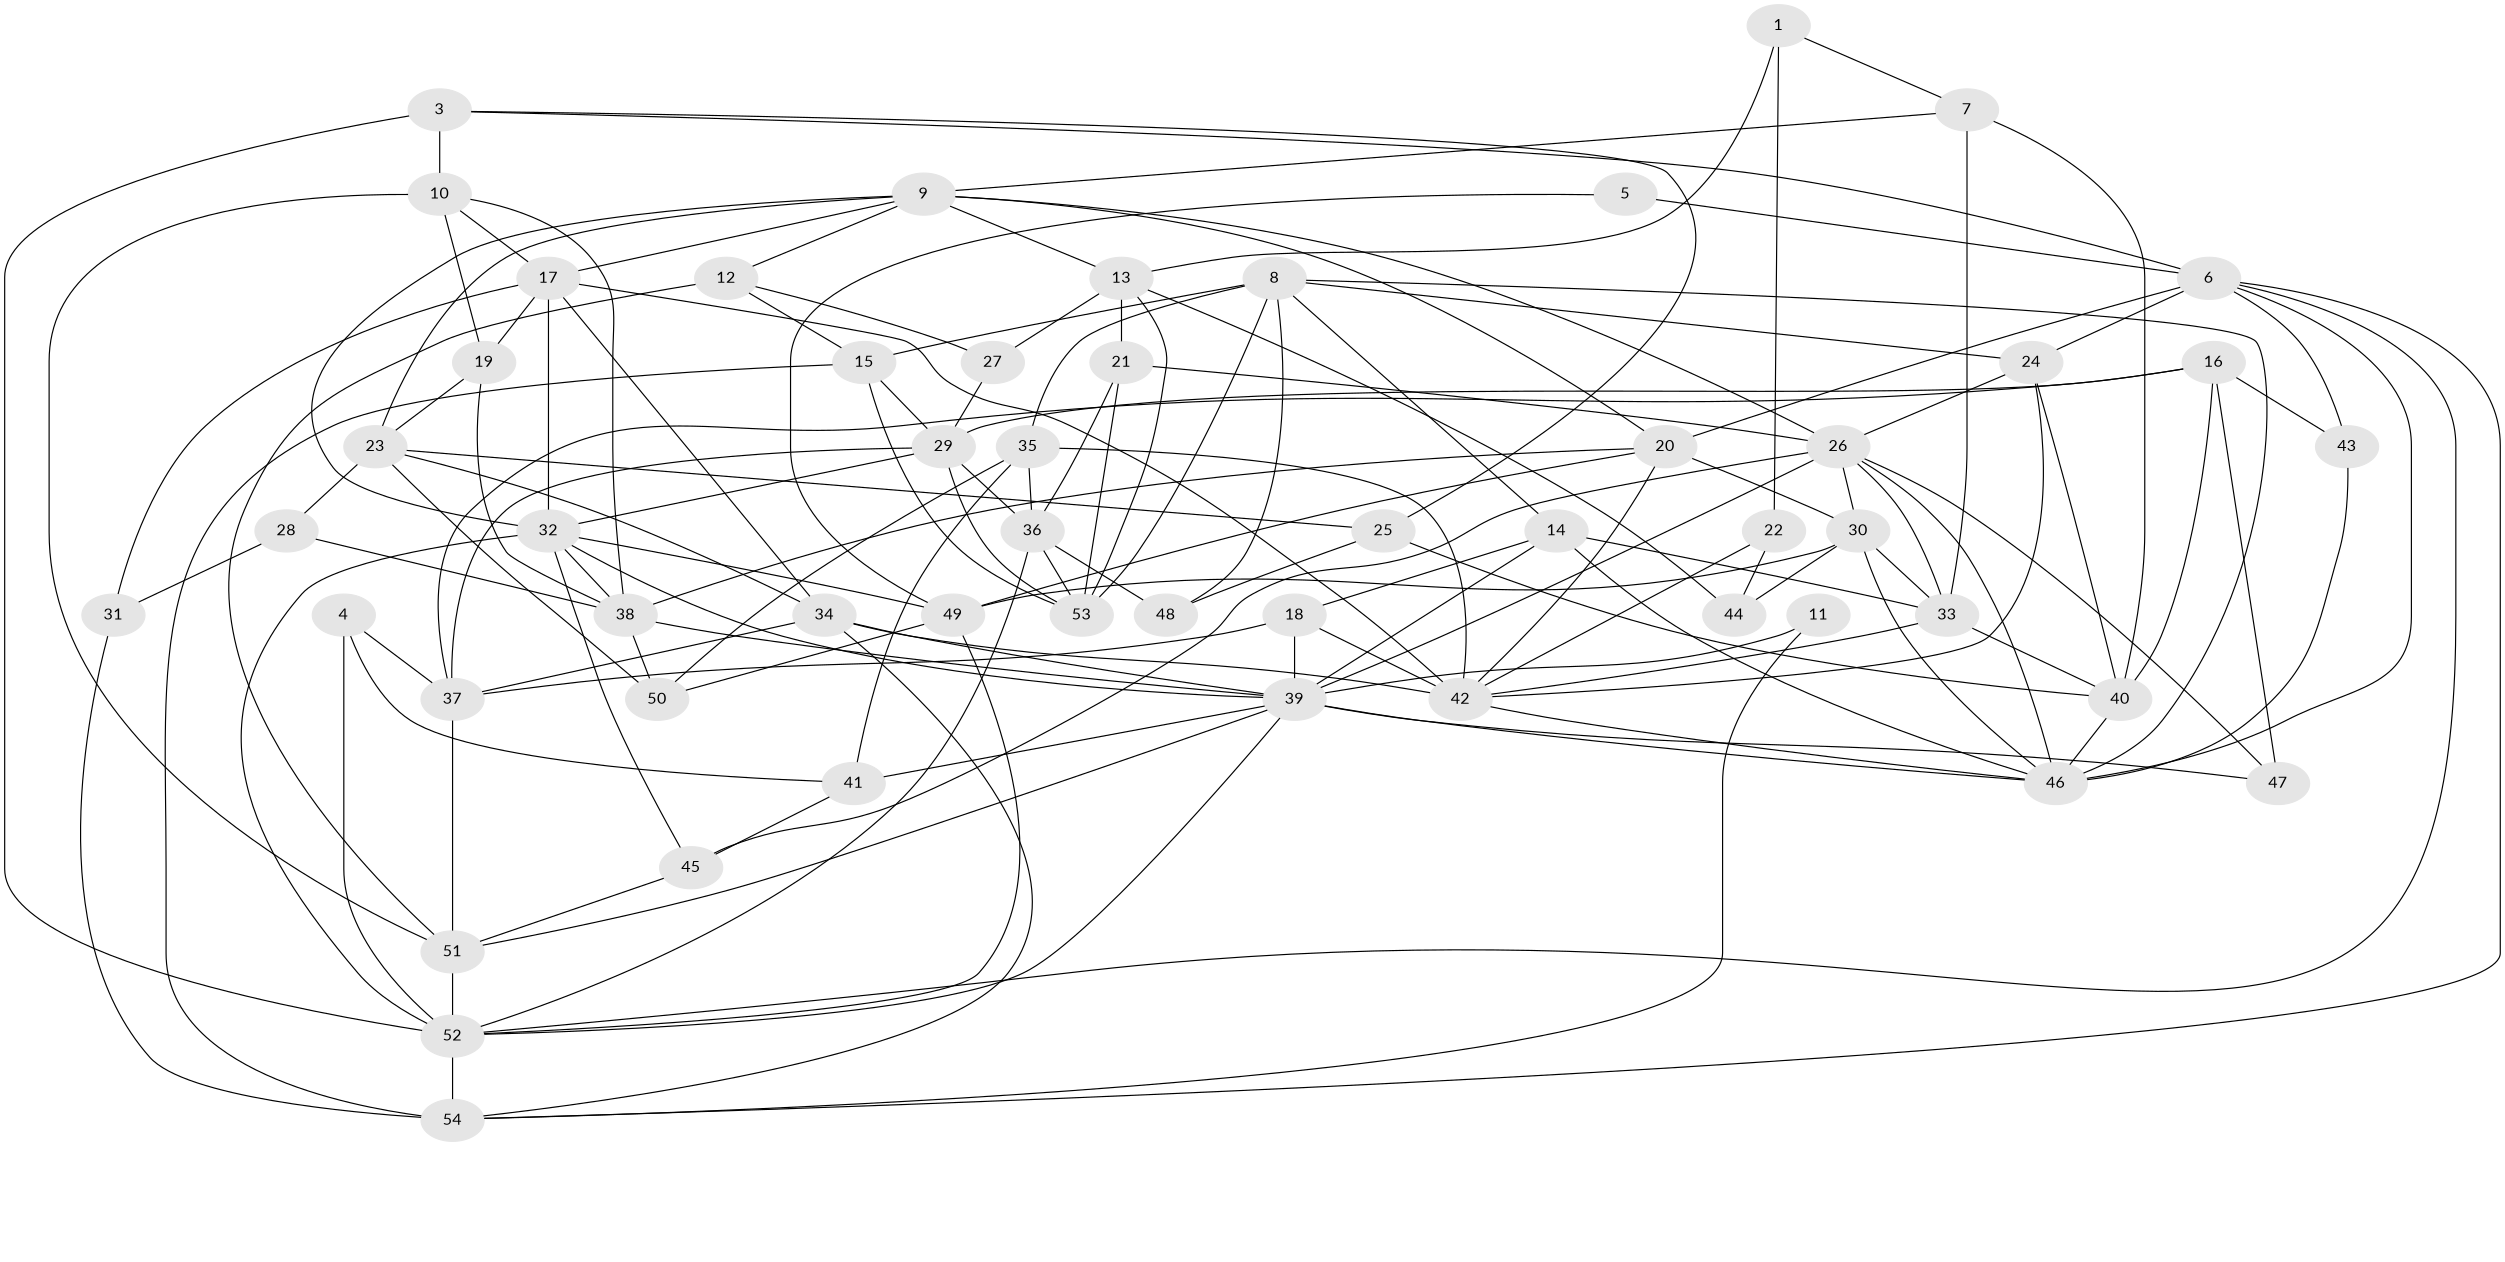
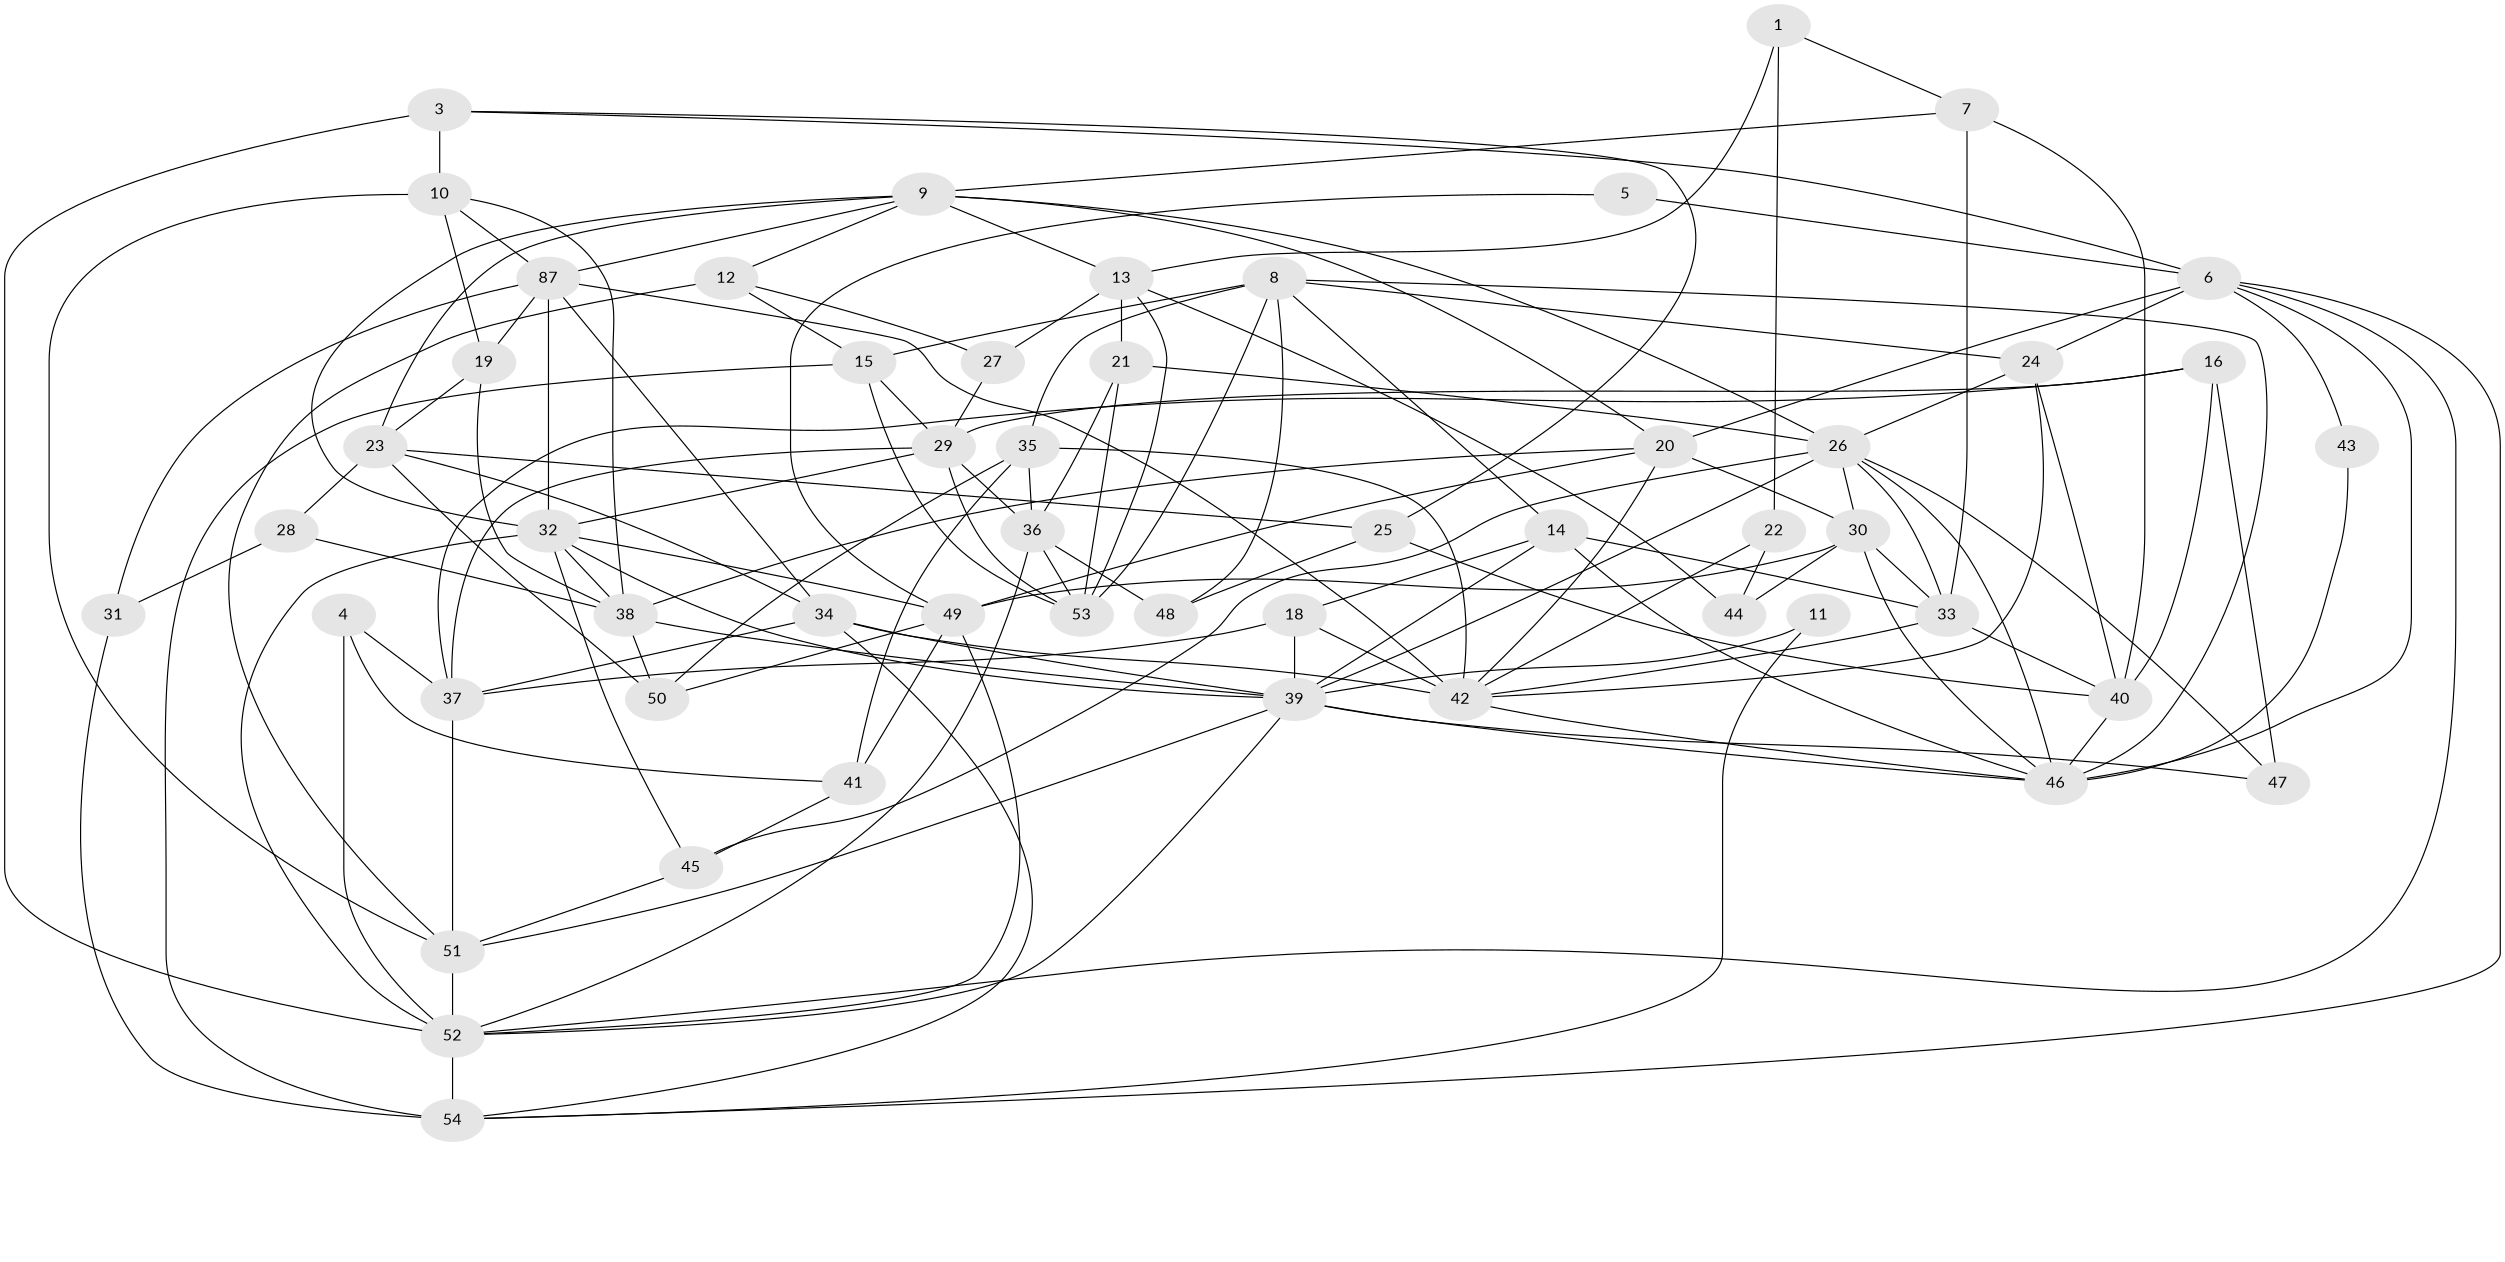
node "17": label "17" -> "87"
edge "16" -- "43": removed
edge "39" -- "41": now "49" -- "41"
